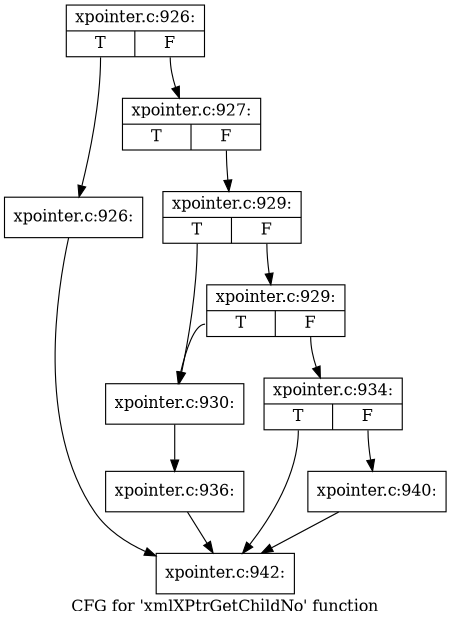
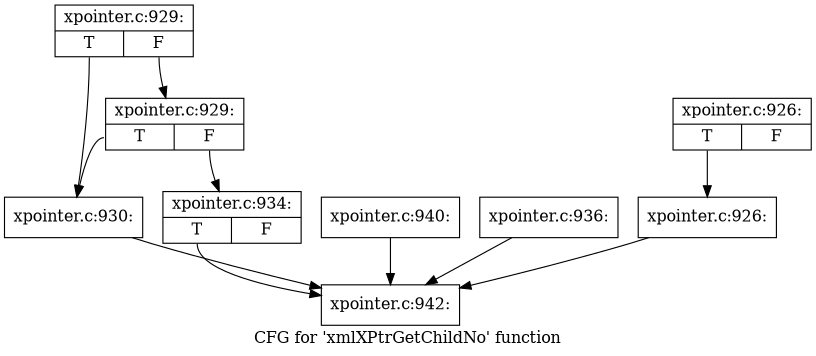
node "xpointer.c:927:": removed
edge "xpointer.c:930:" -> "xpointer.c:936:": now "xpointer.c:930:" -> "xpointer.c:942:"
edge "xpointer.c:934:" -> "xpointer.c:940:": removed
